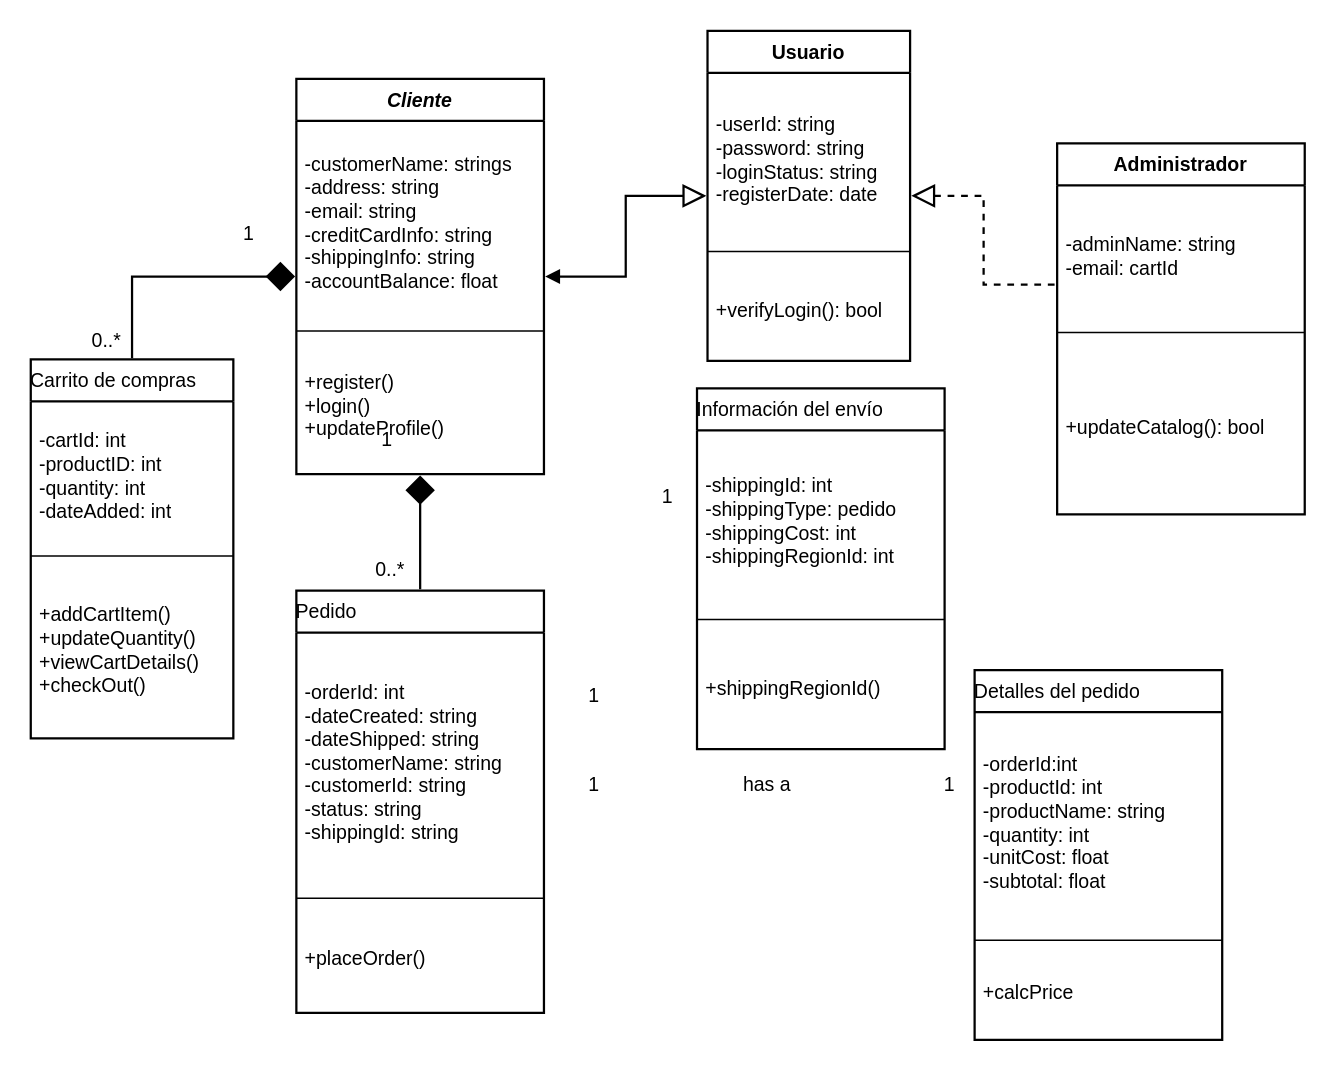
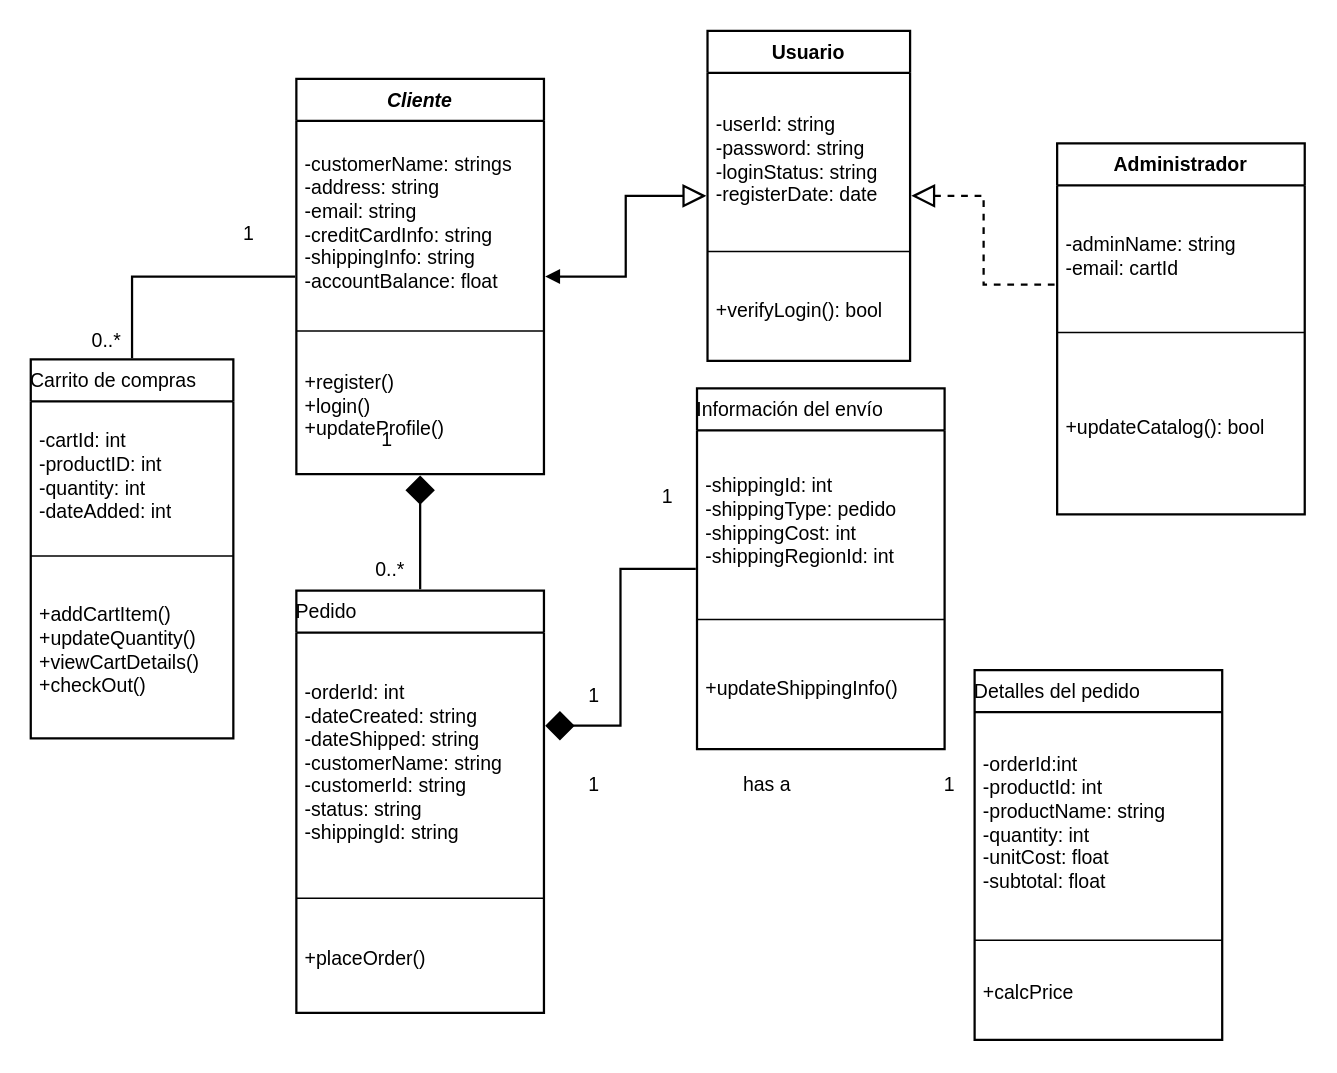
edge "Carrito de compras" -> "Cliente": arrowhead diamond -> none
edge "Información del envío" -> "Pedido": added
node "+shippingRegionId()": label "+shippingRegionId()" -> "+updateShippingInfo()"
